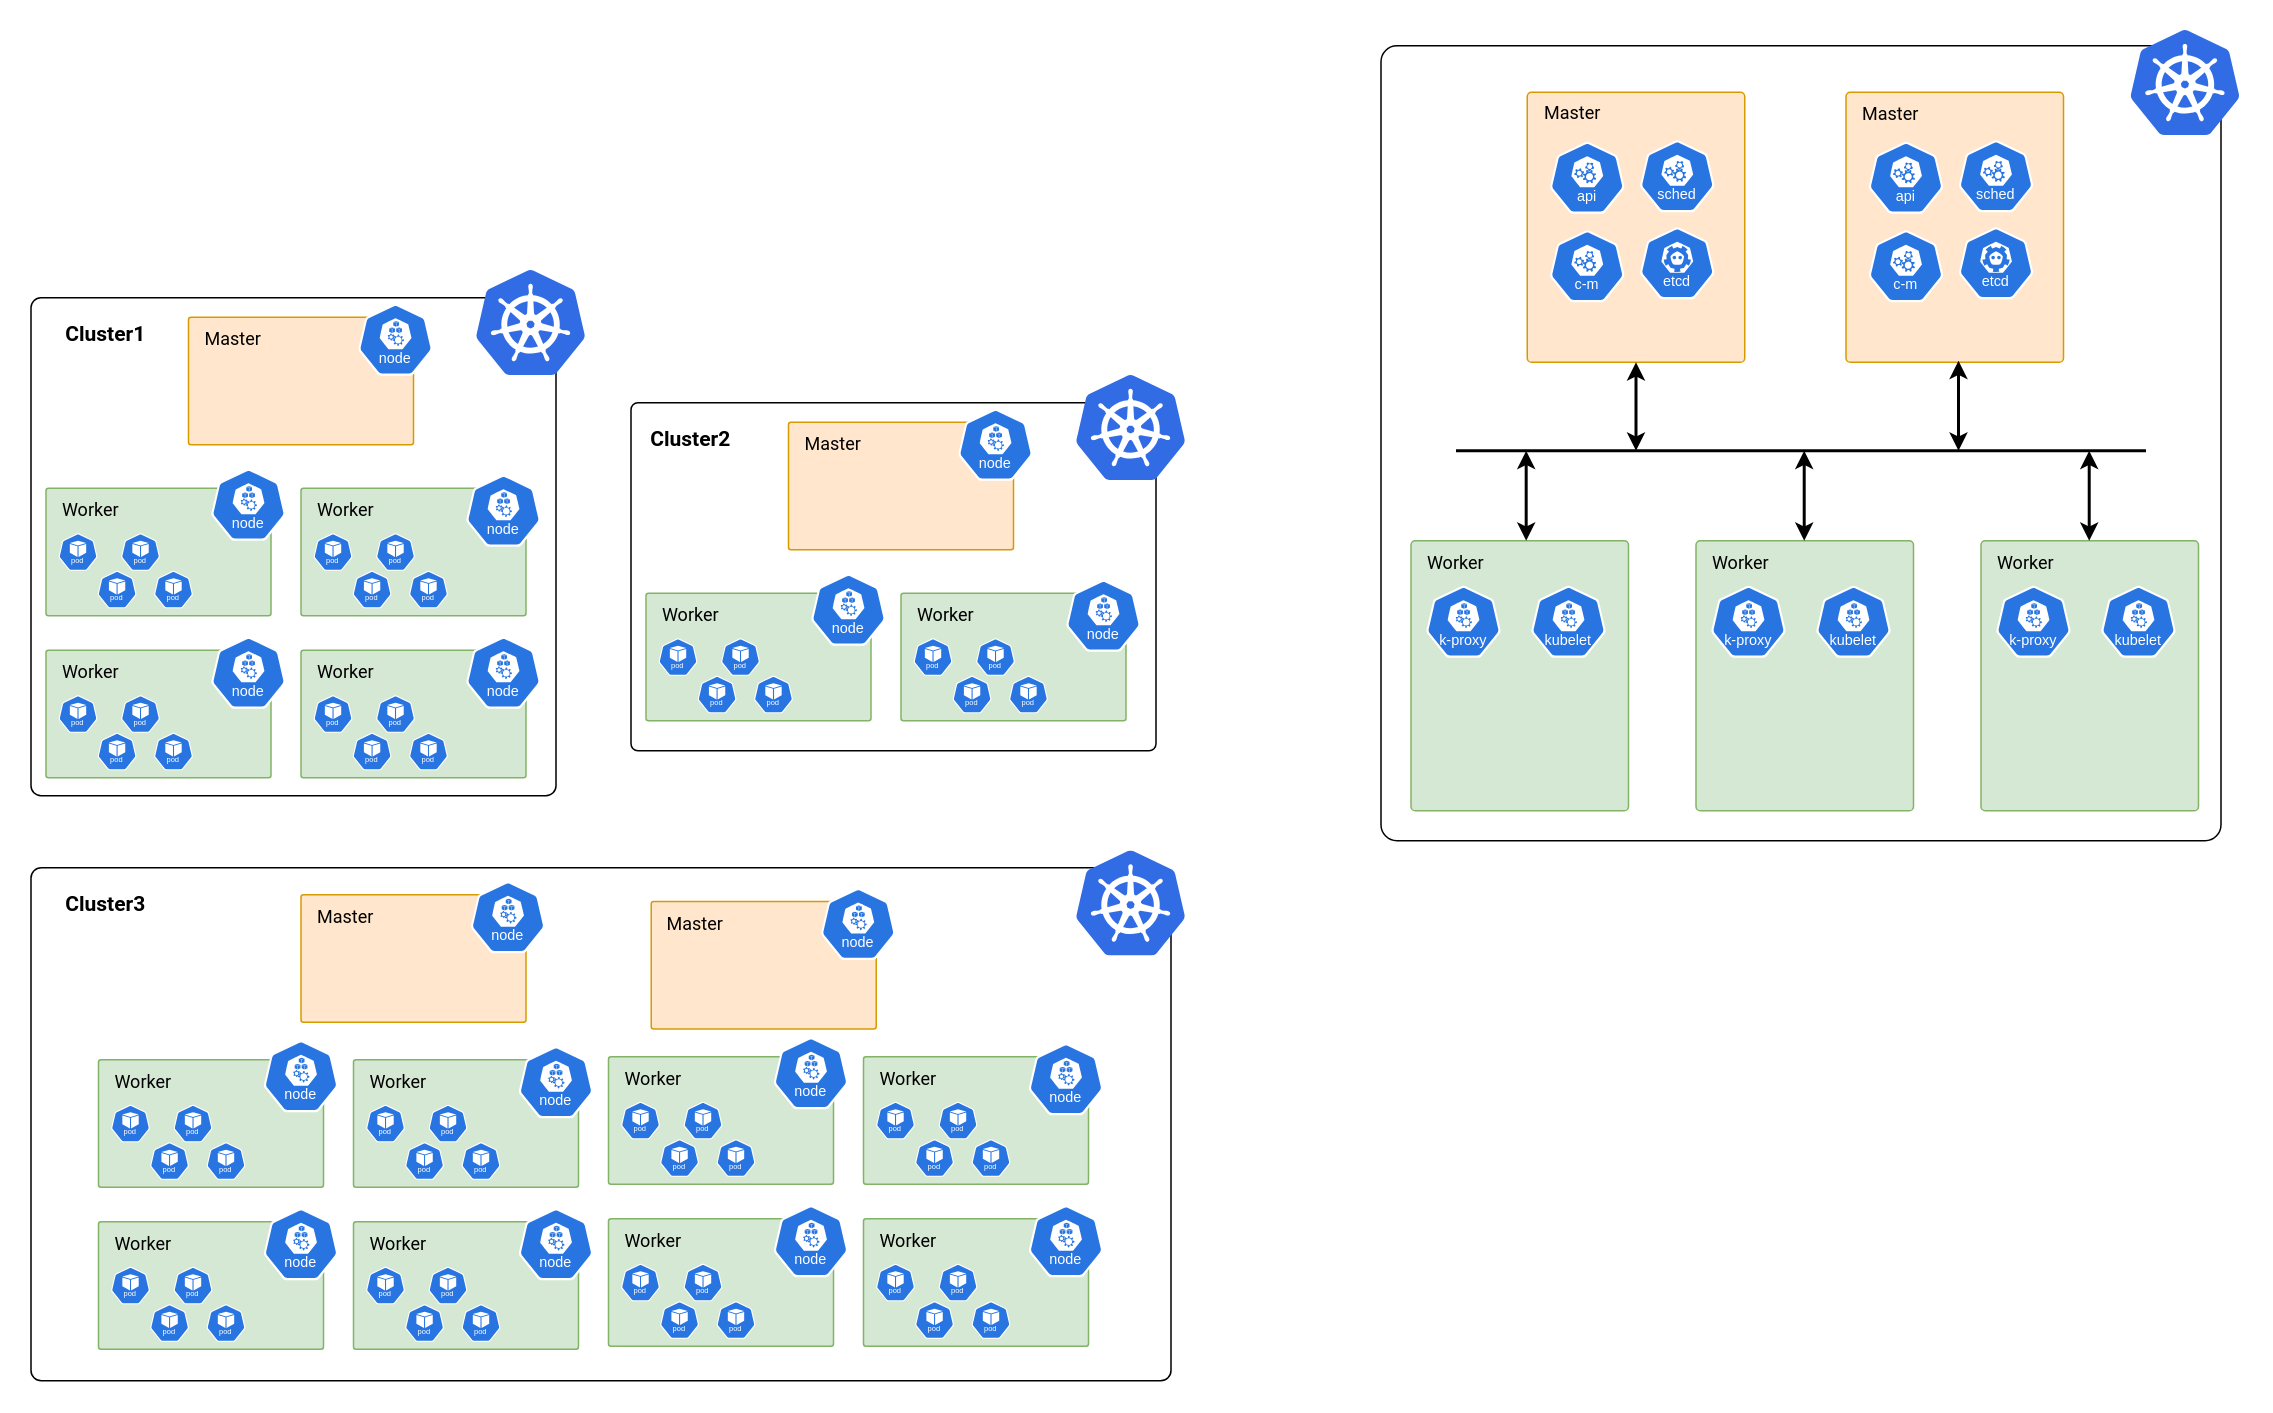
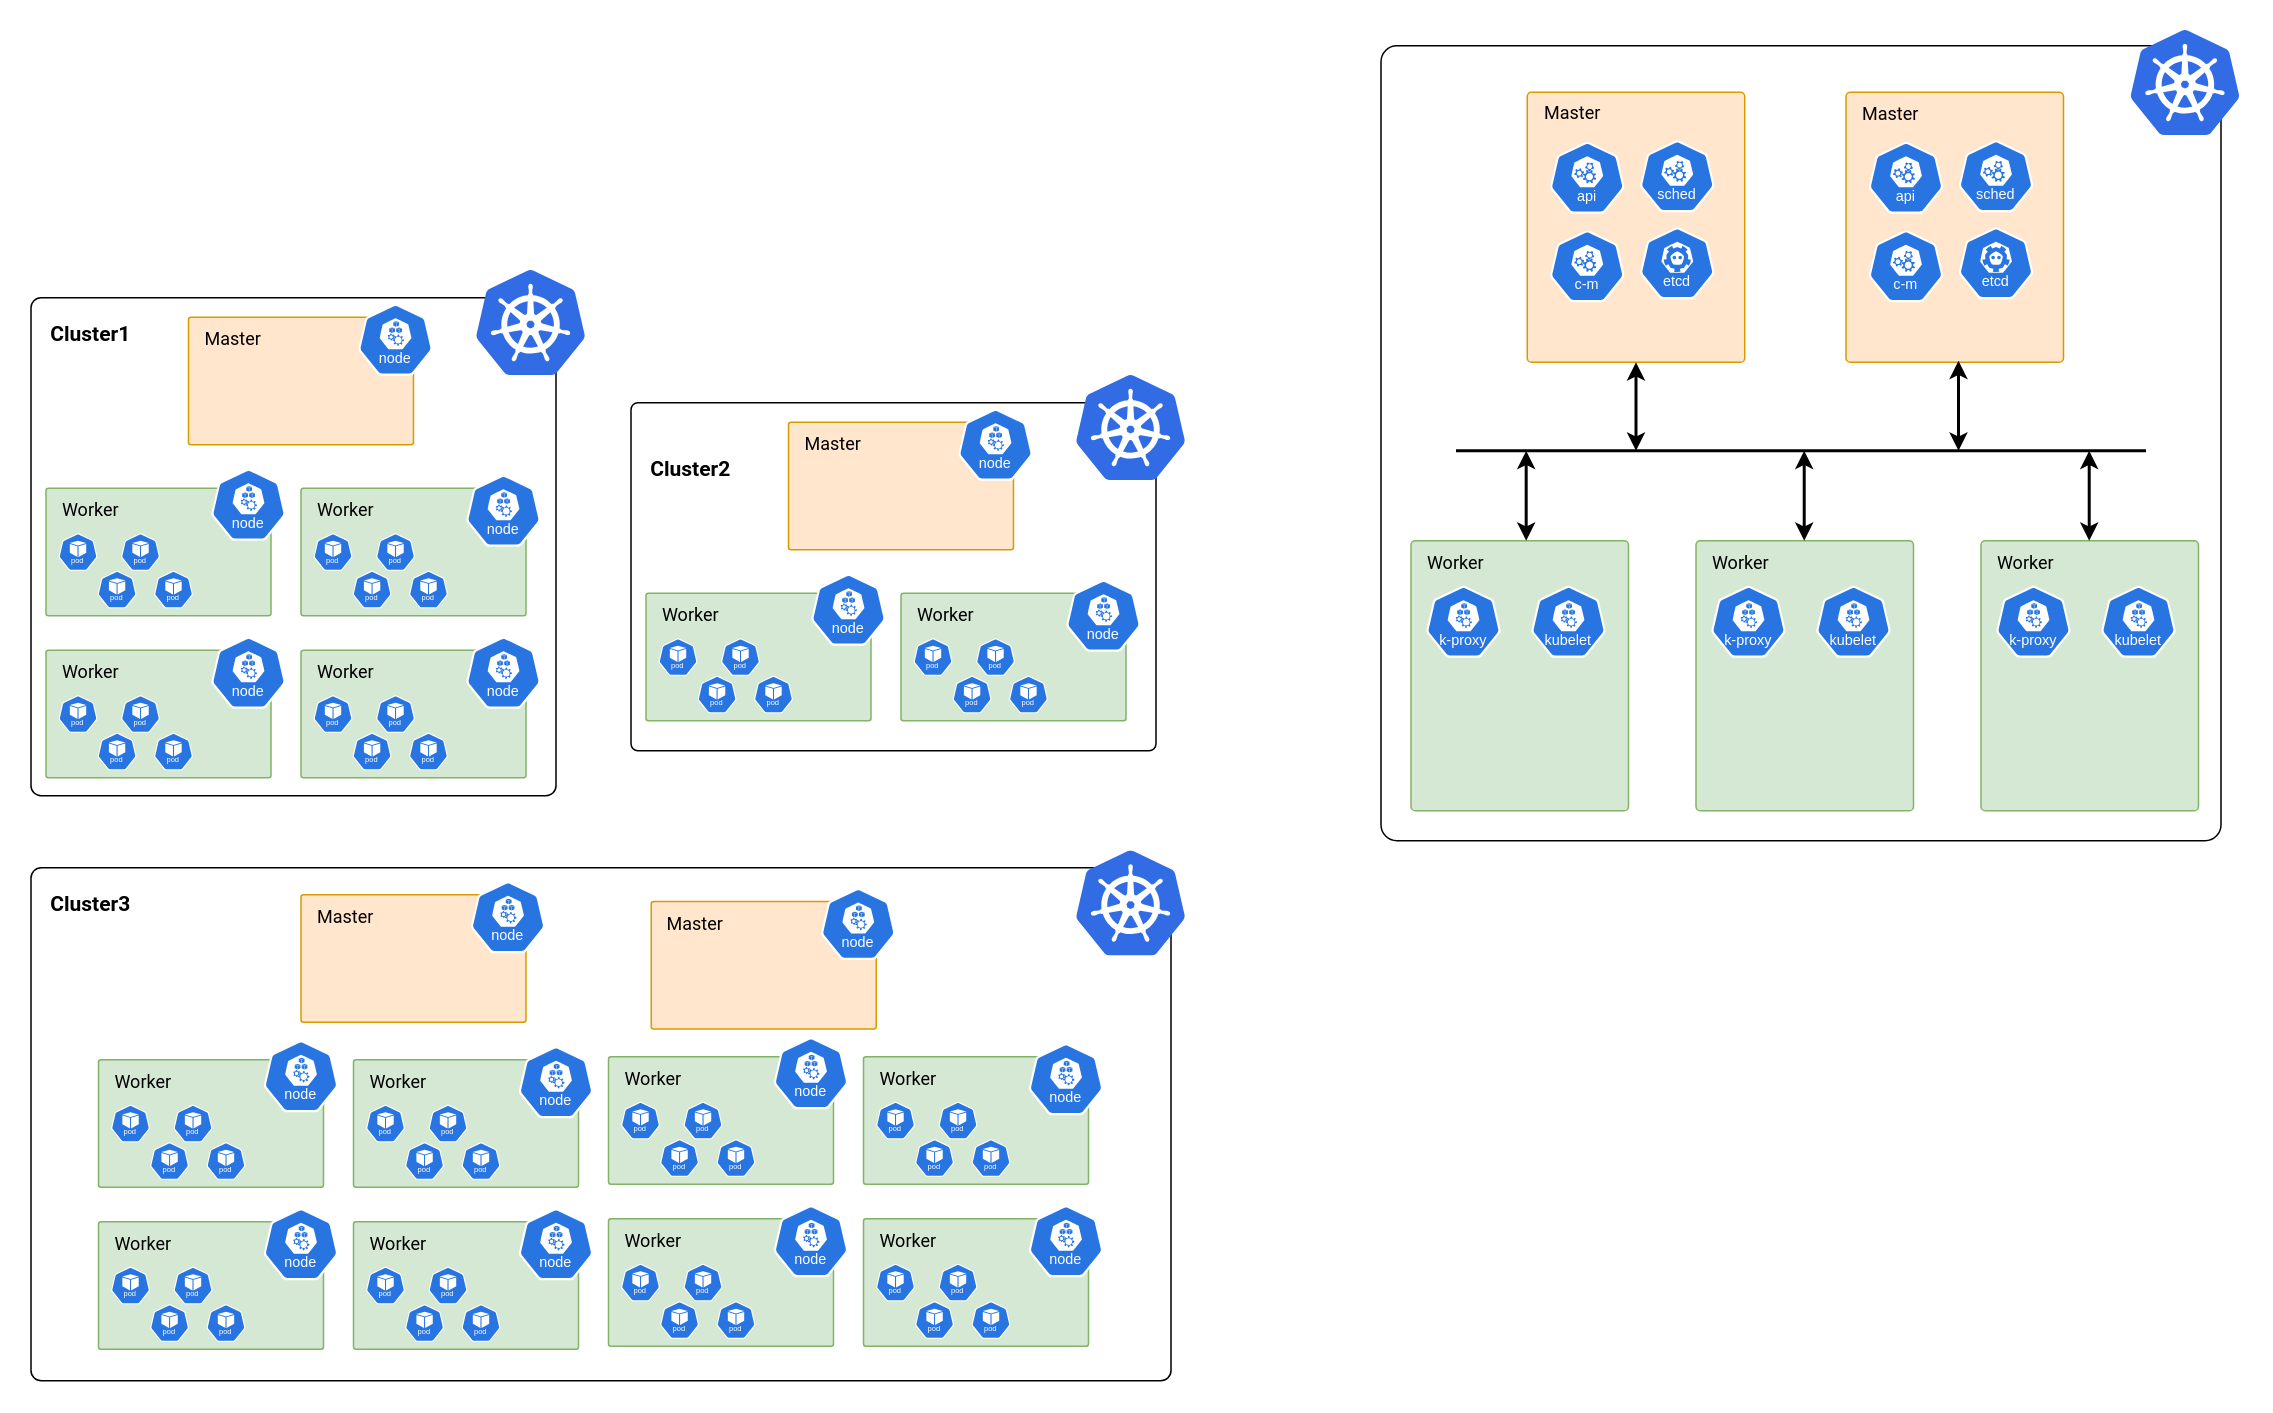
node "Cluster1": moved (106, 334) -> (91, 334)
node "Cluster2": moved (691, 439) -> (691, 469)
node "Cluster3": moved (106, 904) -> (91, 904)
